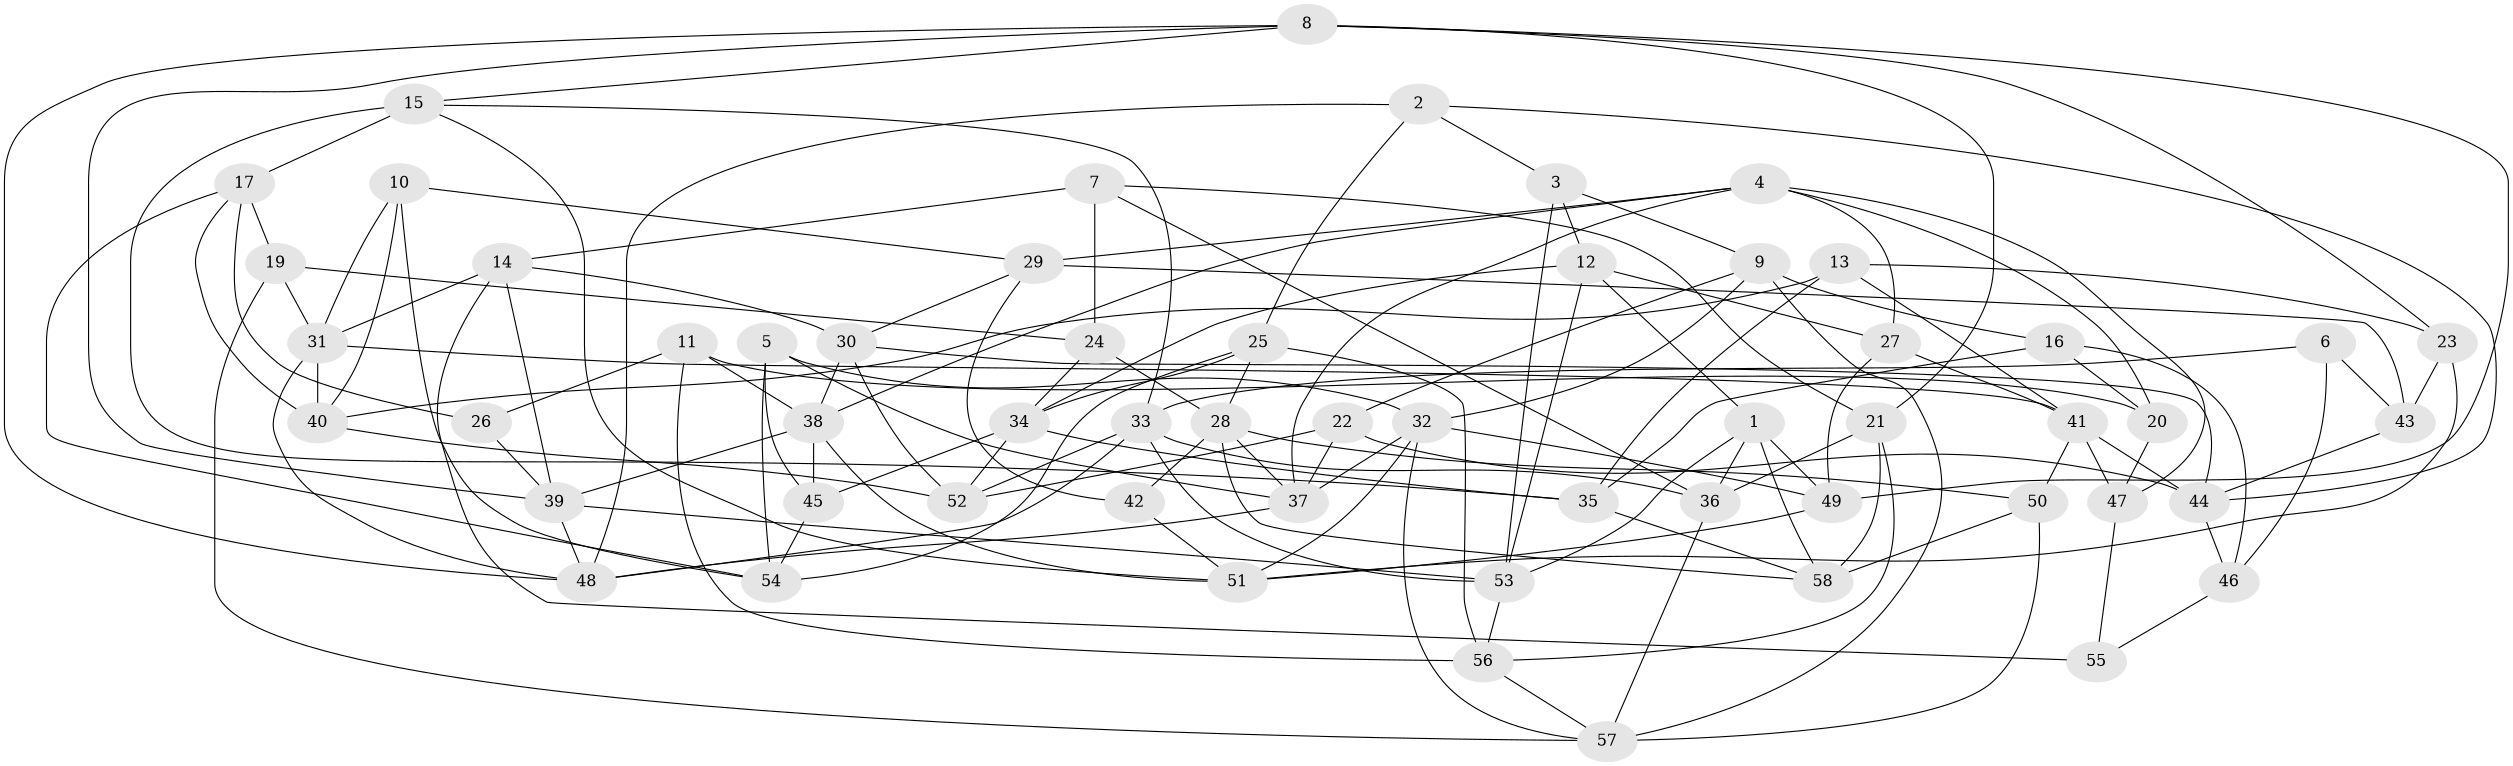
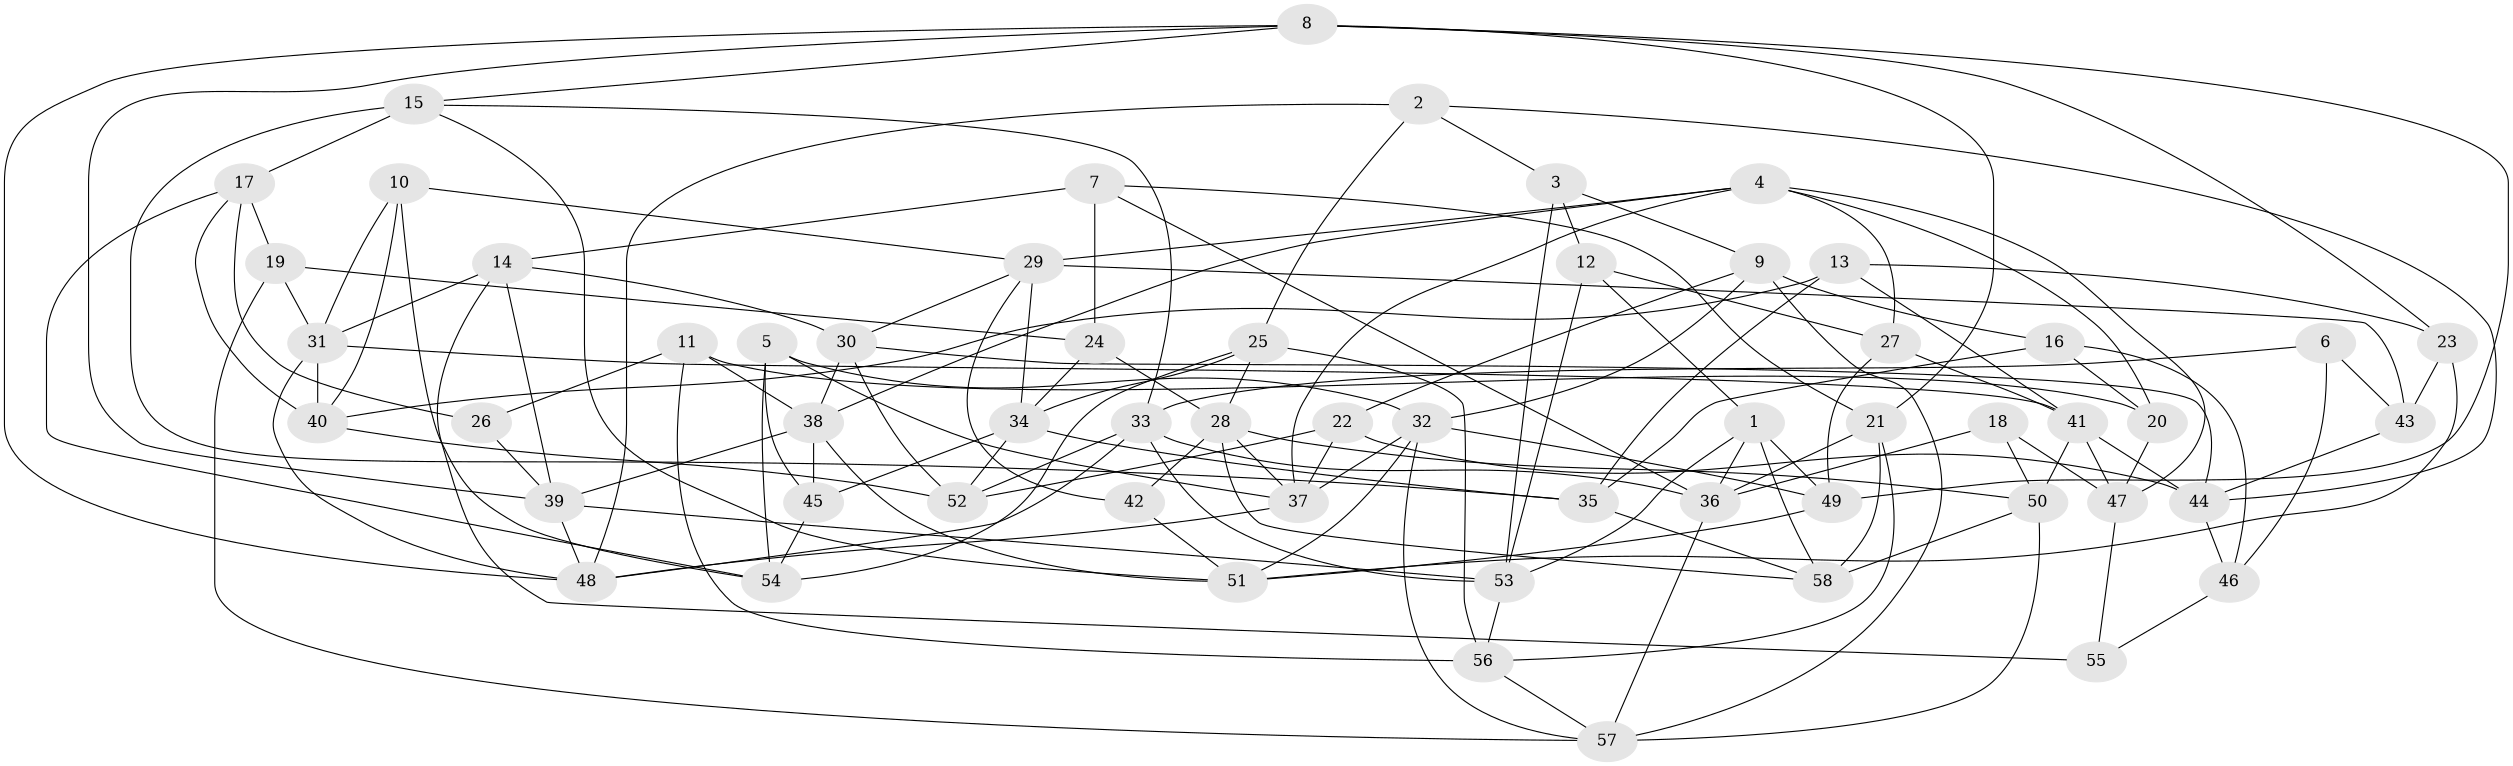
edge "12" -- "34": now "29" -- "34"
node "18": added
